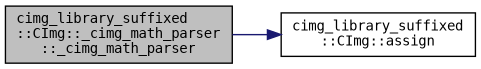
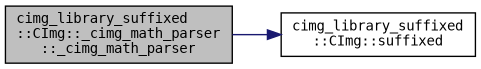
node "cimg_library_suffixed ::CImg::assign": label "cimg_library_suffixed ::CImg::assign" -> "cimg_library_suffixed ::CImg::suffixed"
